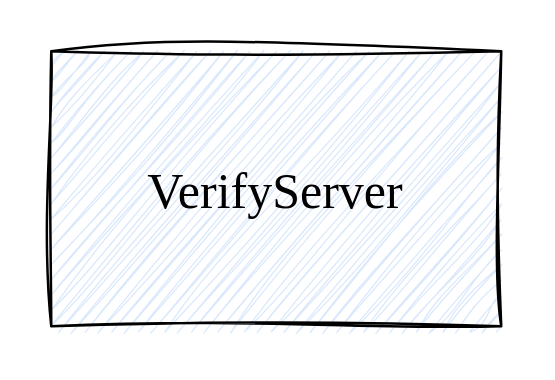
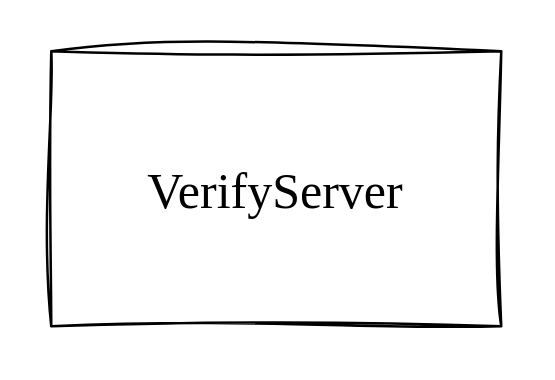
node "VerifyServer": fillcolor #dae8fc -> #ffffff
